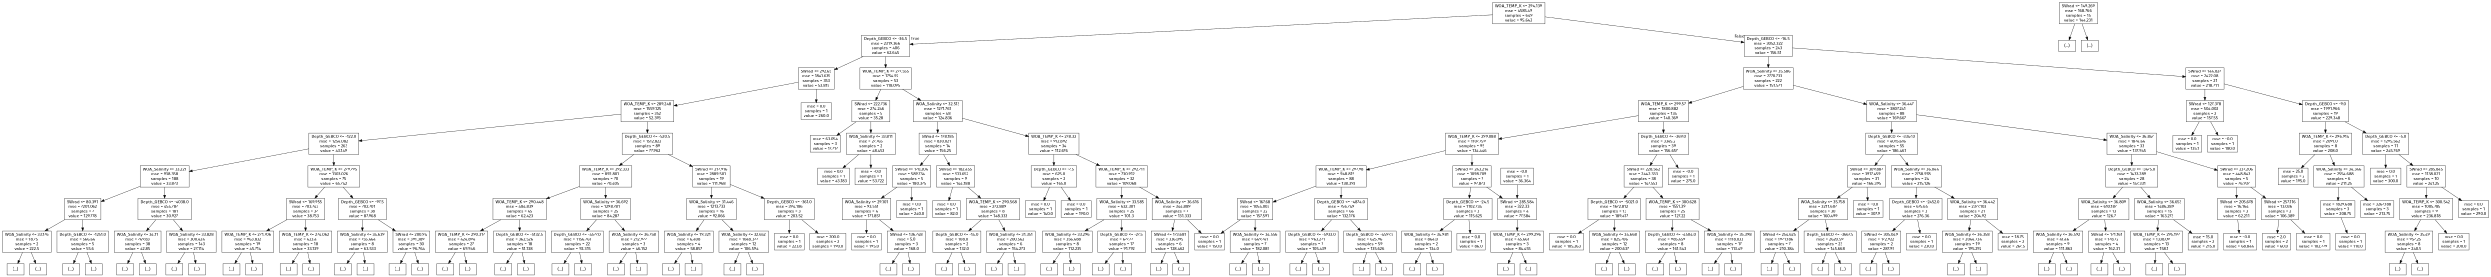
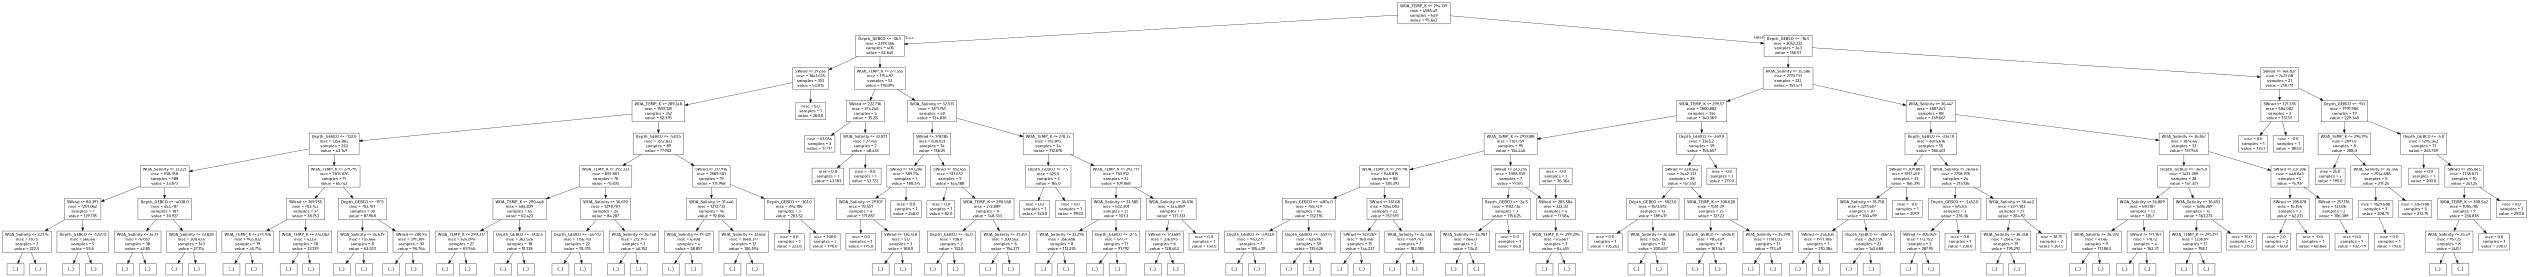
edge "SWrad <= 257.116 mse = 13.036 samples = 2 value = 106.389" -> "mse = 2.0 samples = 2 value = 60.0": now "SWrad <= 205.678 mse = 16.164 samples = 3 value = 62.211" -> "mse = 2.0 samples = 2 value = 60.0"
edge "SWrad <= 167.68 mse = 1054.003 samples = 22 value = 157.591" -> "mse = 0.0 samples = 1 value = 150.0": now "SWrad <= 167.68 mse = 1054.003 samples = 22 value = 157.591" -> "SWrad <= 149.269 mse = 168.766 samples = 15 value = 144.231"
node "mse = 200.0 samples = 2 samples = 190.0": label "mse = 200.0 samples = 2 samples = 190.0" -> "mse = 200.0 samples = 2 value = 190.0"
